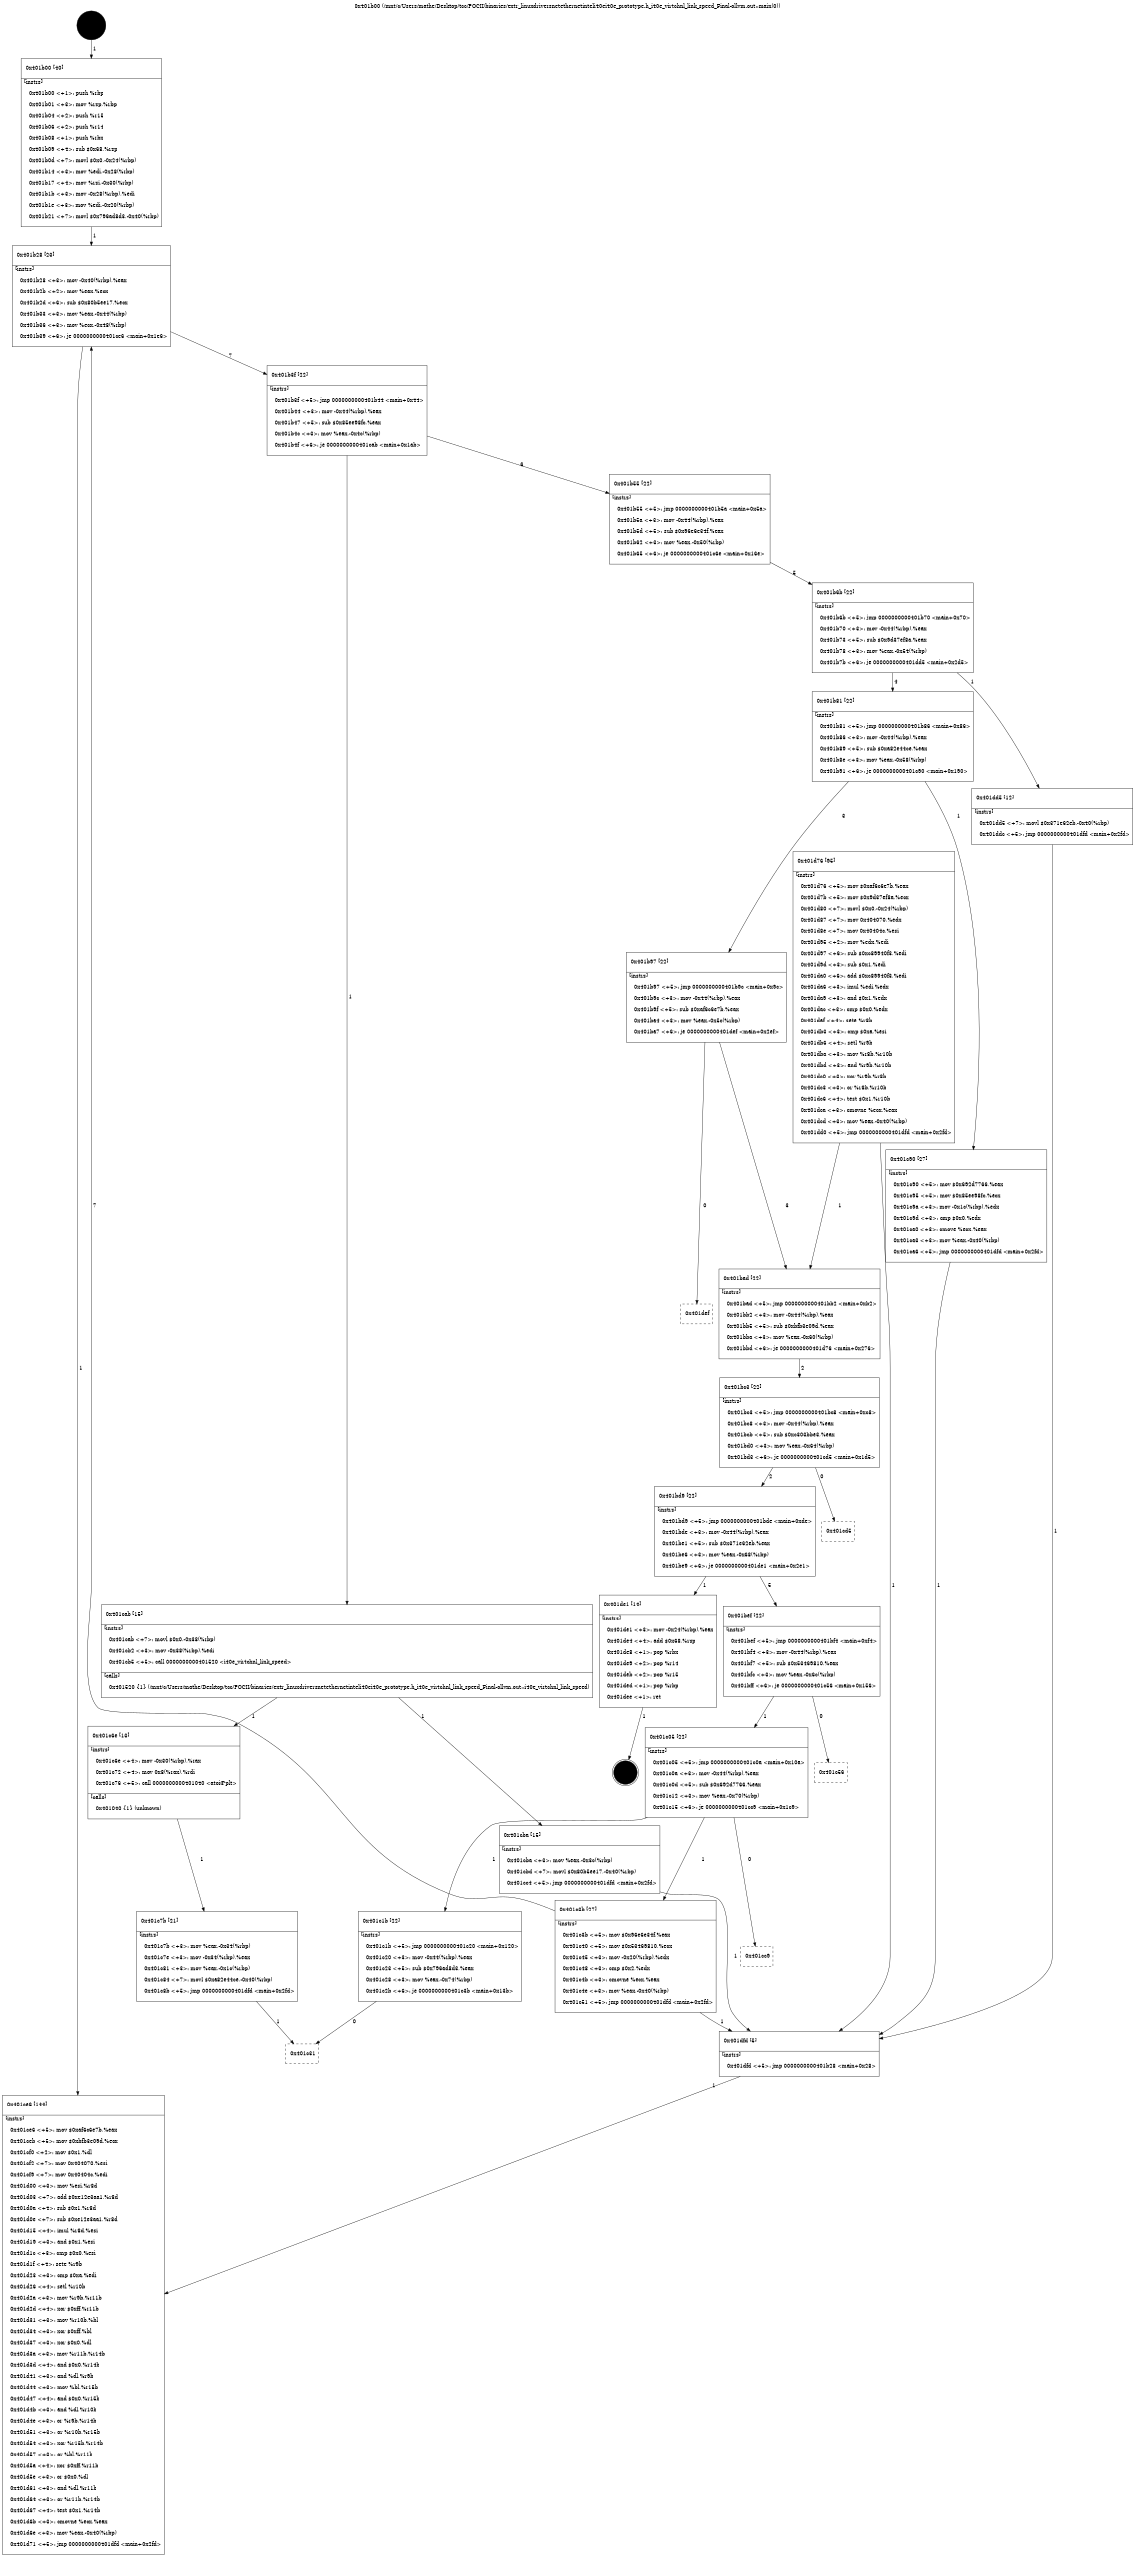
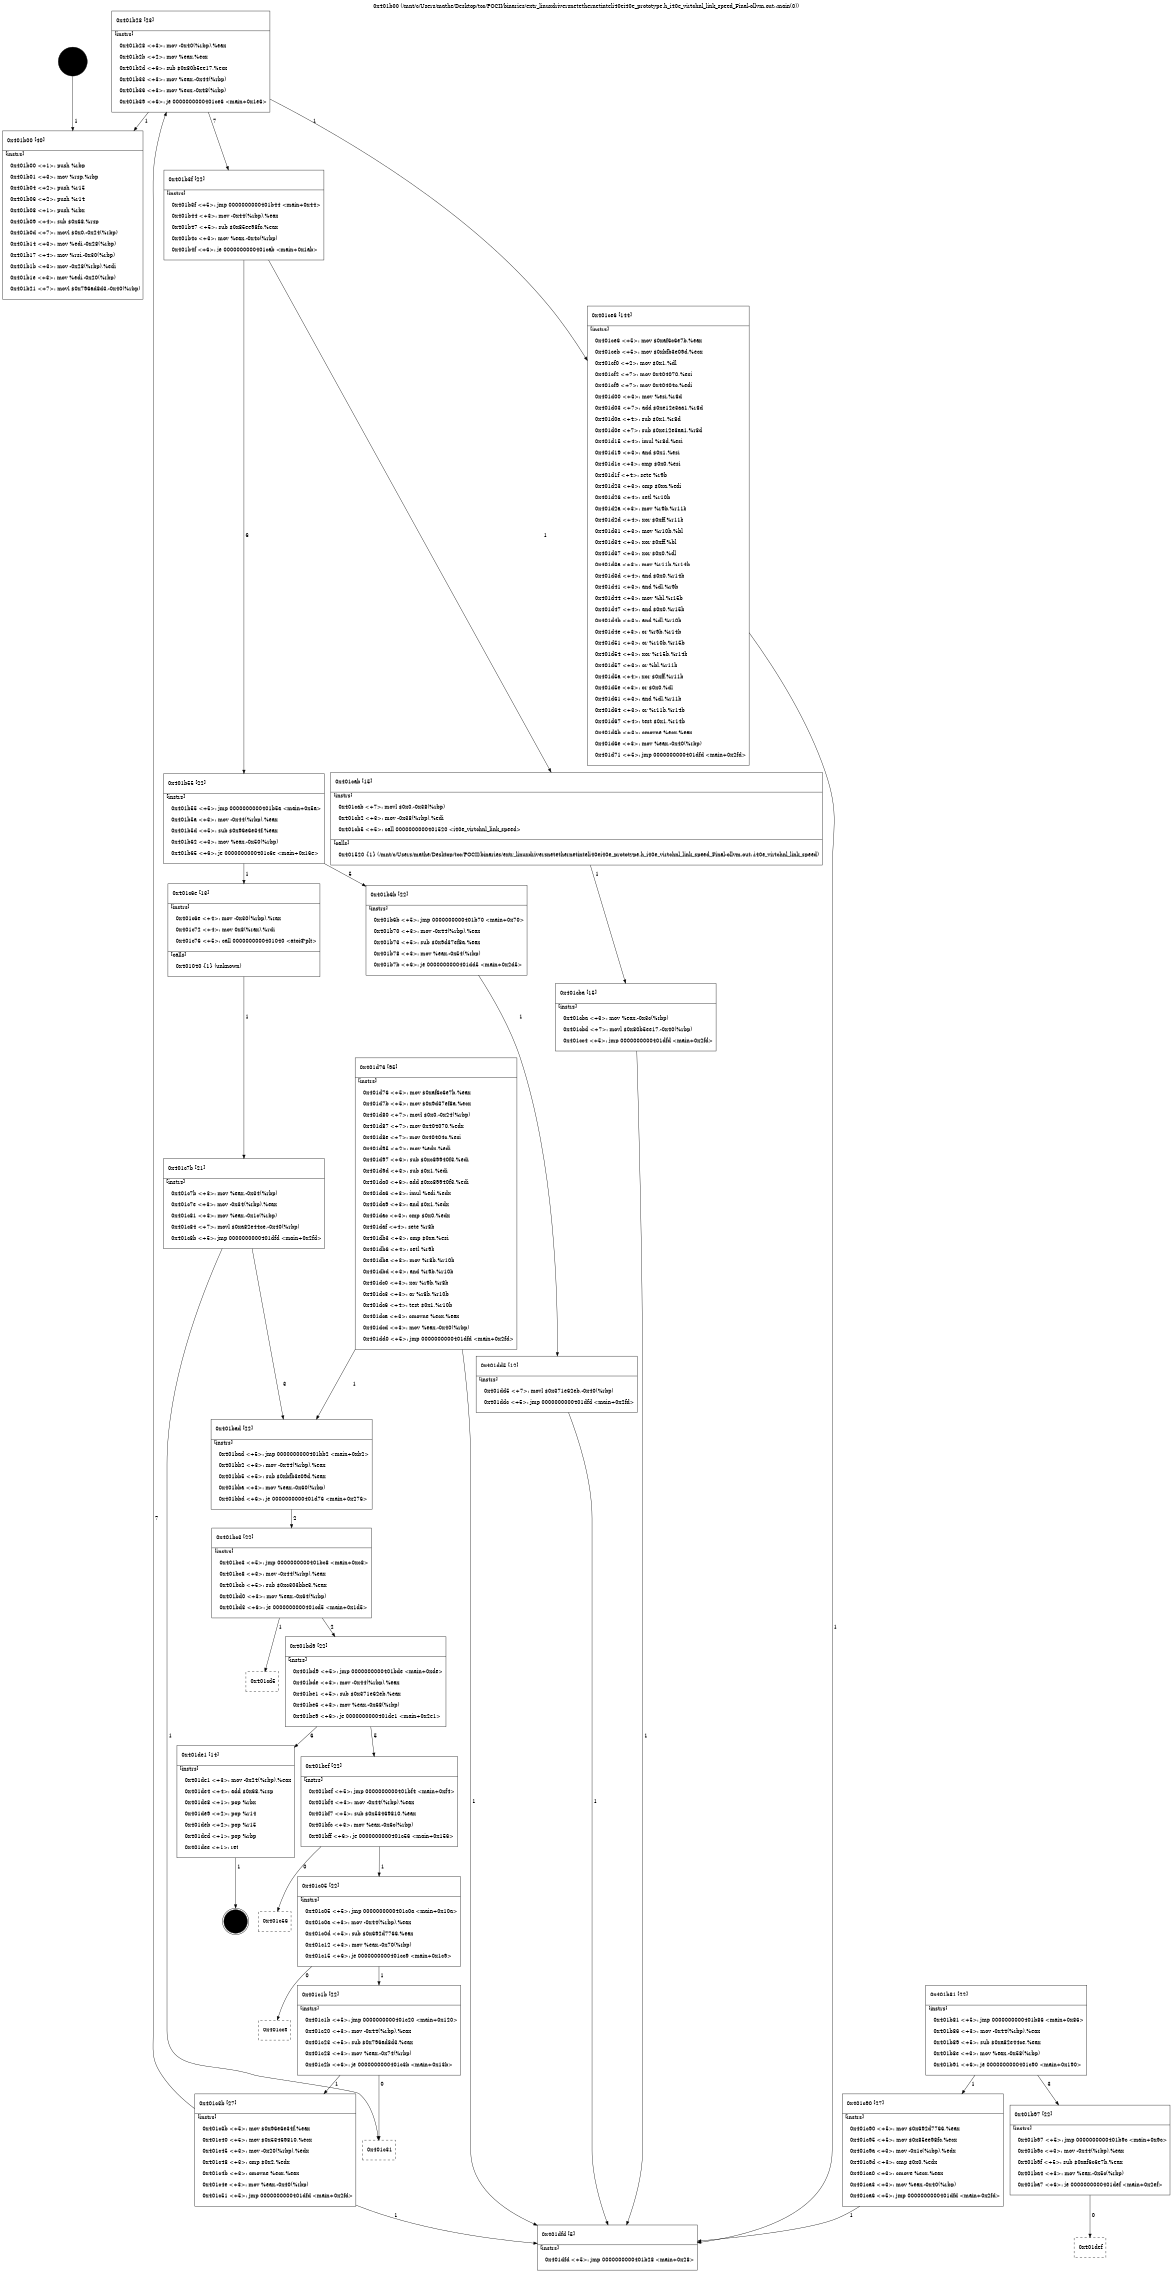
edge "0x401b00 [40]" -> "0x401b28 [23]": reversed
edge "0x401b6b [22]" -> "0x401b81 [22]": removed, label "4"
edge "0x401b97 [22]" -> "0x401bad [22]": now "0x401c7b [21]" -> "0x401bad [22]"
edge "0x401bc3 [22]" -> "0x401cd5": label " 0" -> " 1"
edge "0x401bd9 [22]" -> "0x401de1 [14]": label " 1" -> " 6"
edge "0x401cab [15]" -> "0x401c6e [13]": now "0x401b55 [22]" -> "0x401c6e [13]"
edge "0x401c05 [22]" -> "0x401c3b [27]": now "0x401c1b [22]" -> "0x401c3b [27]"
edge "0x401dfd [5]" -> "0x401ce6 [144]": reversed
